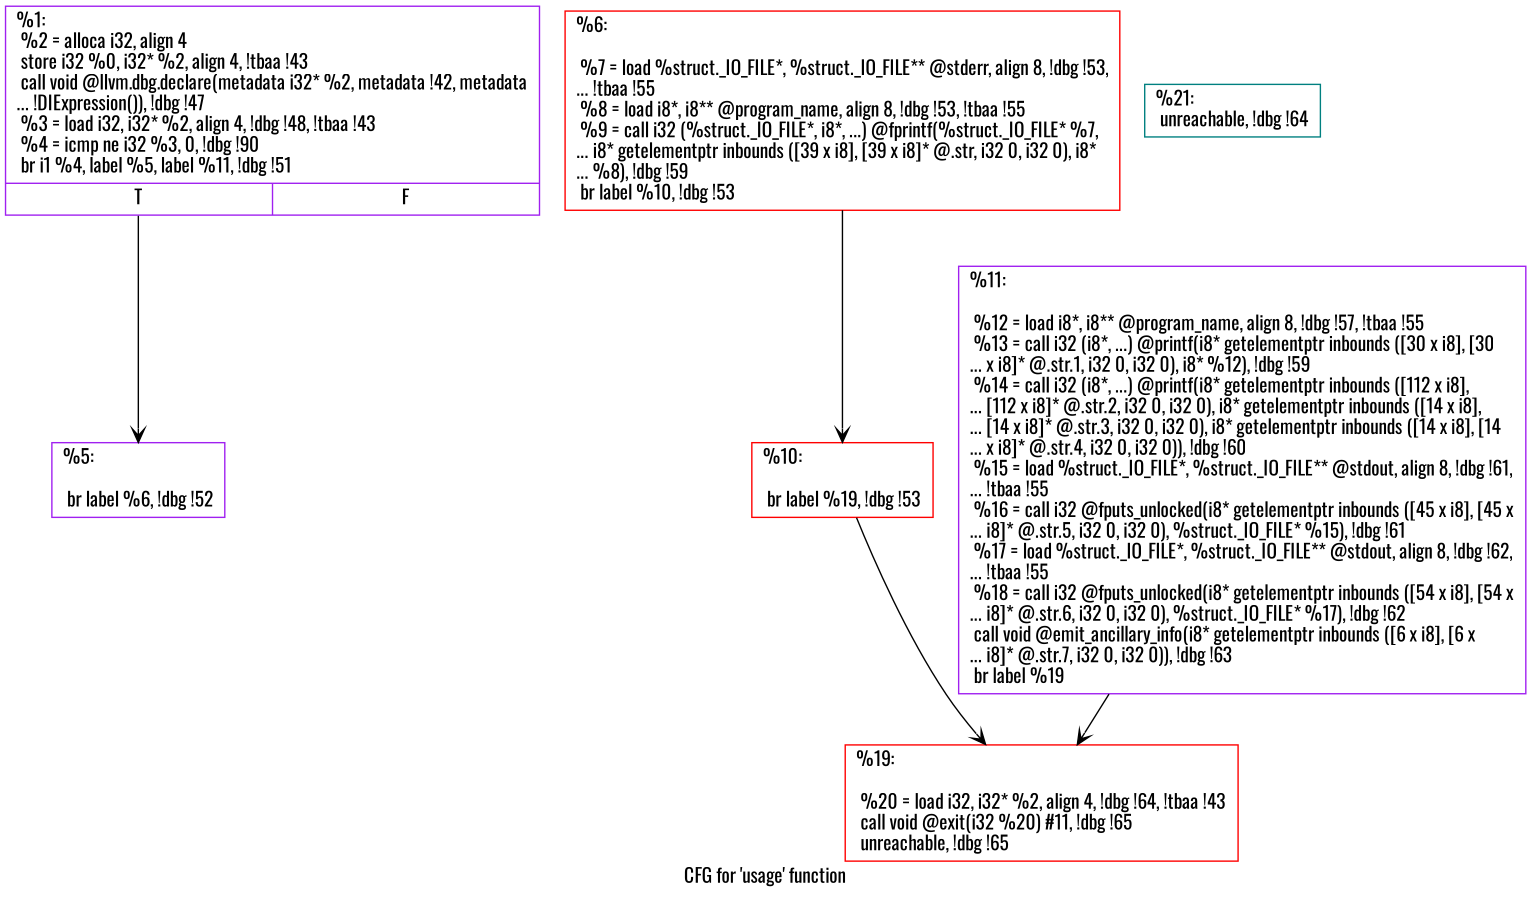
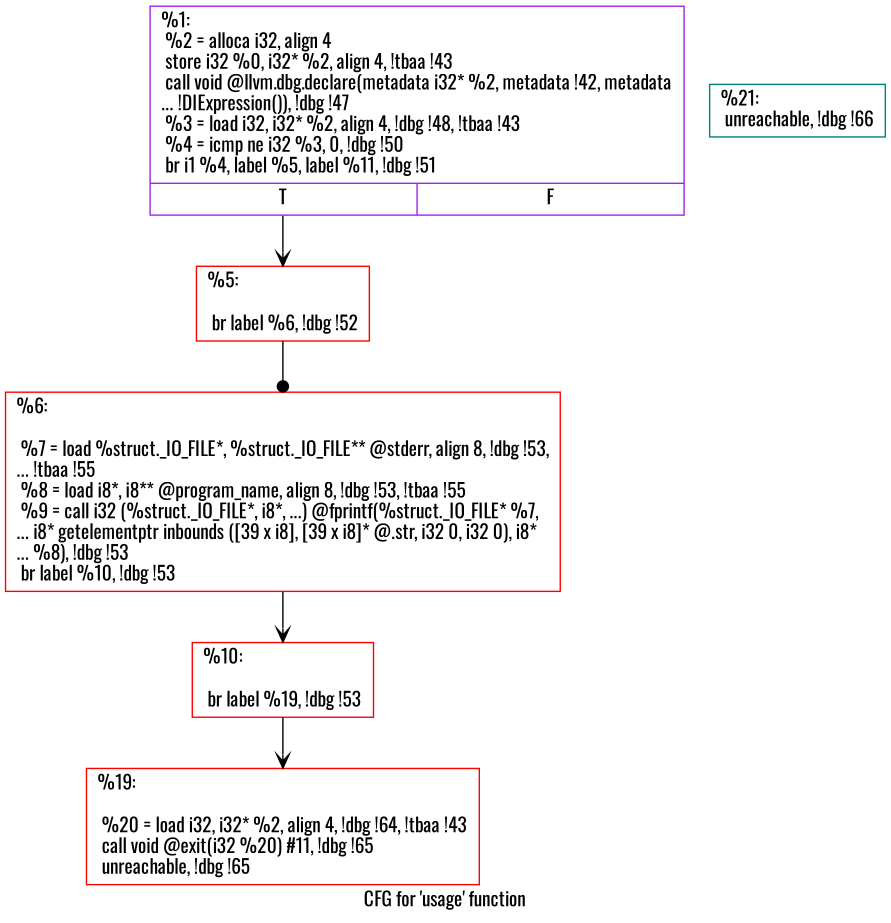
node "%21:": text "unreachable, !dbg !64" -> "unreachable, !dbg !66"
node "%1:": text "%4 = icmp ne i32 %3, 0, !dbg !90" -> "%4 = icmp ne i32 %3, 0, !dbg !50"
node "%6:": text "... %8), !dbg !59" -> "... %8), !dbg !53"
edge "%5:" -> "%6:": added
node "%5:": color purple -> red
node "%11:": removed
